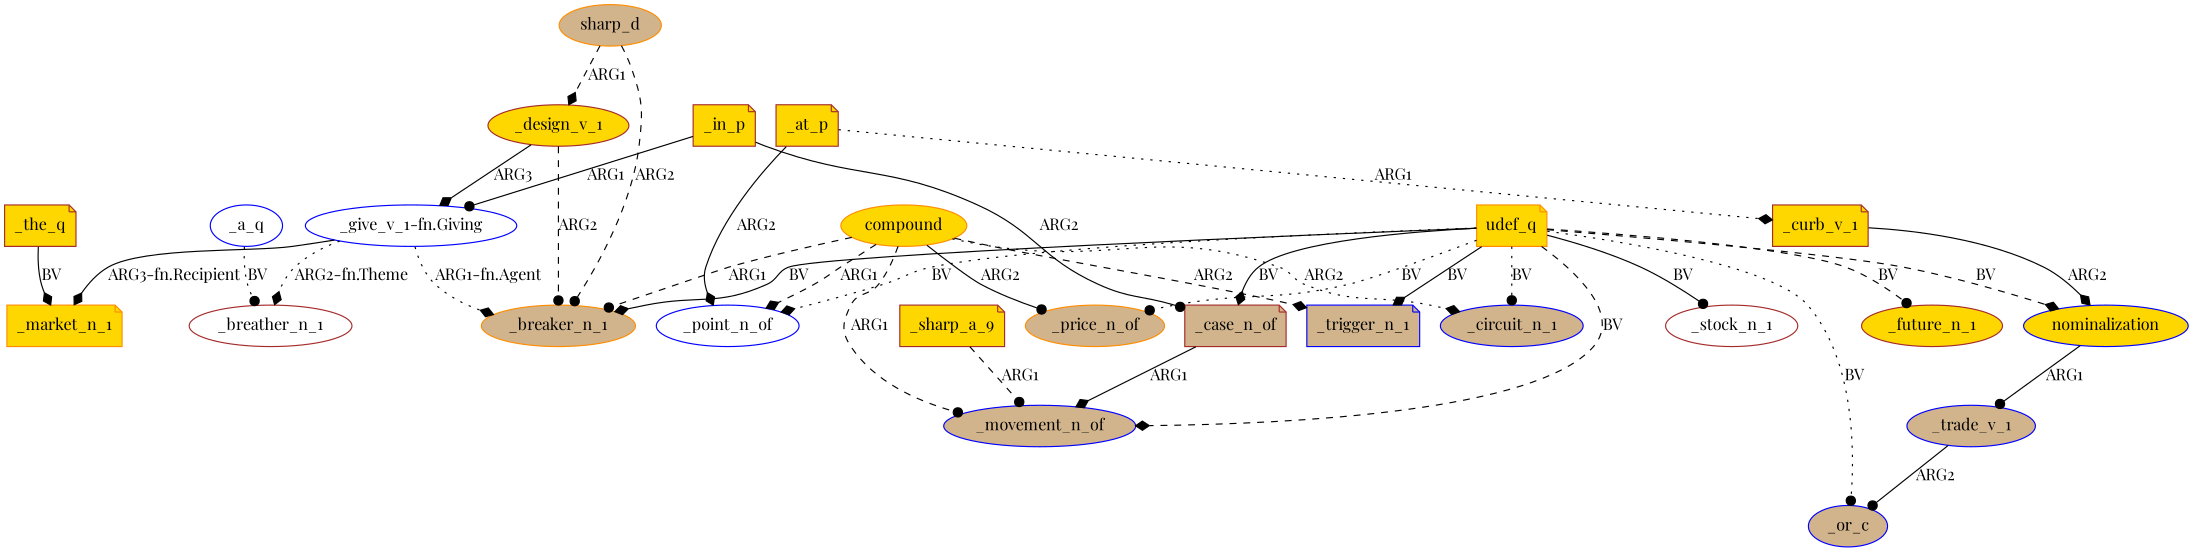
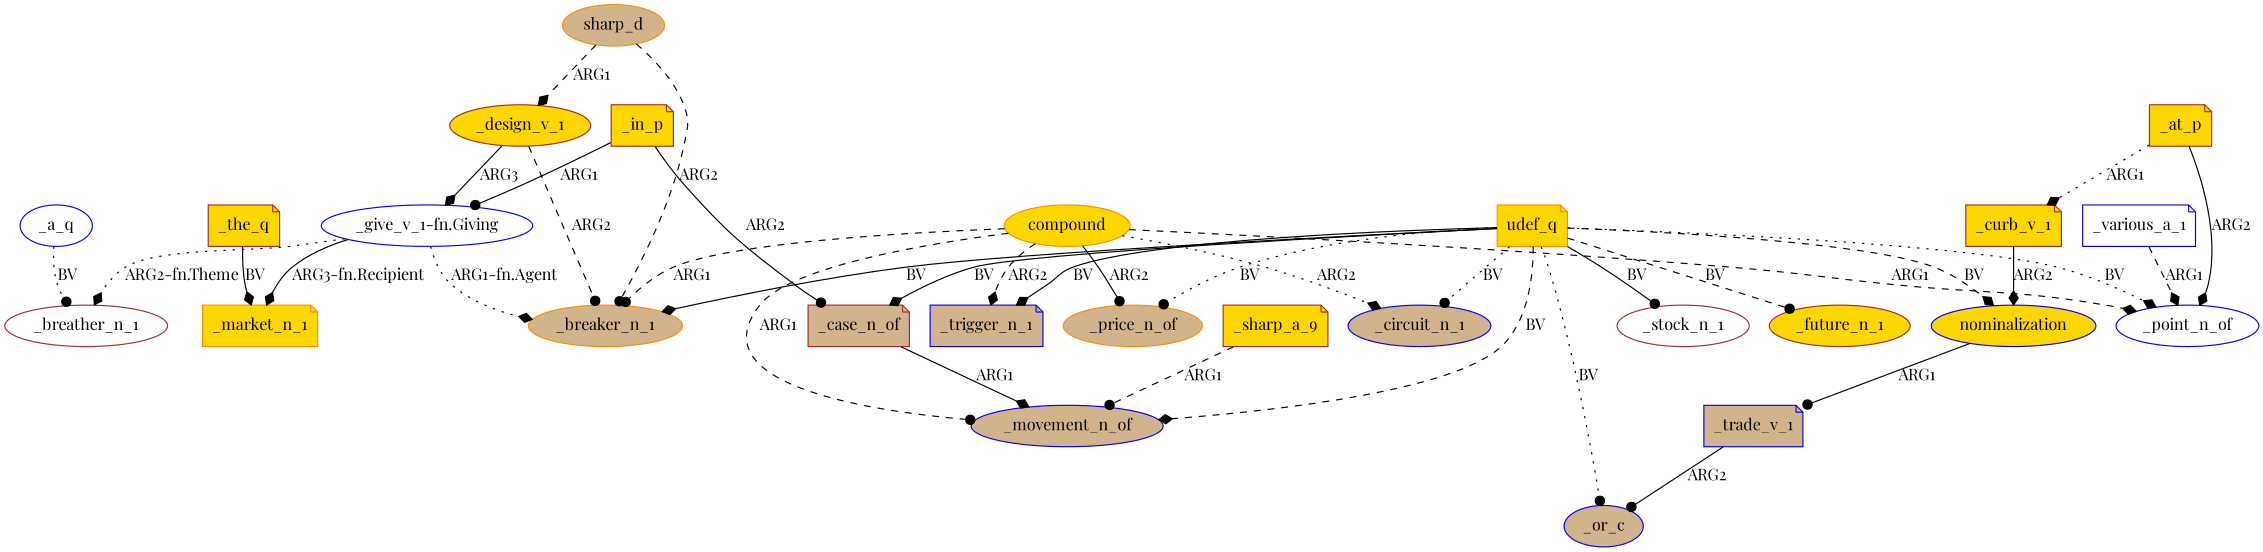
node "_various_a_1": added
node "_trade_v_1": shape ellipse -> note
